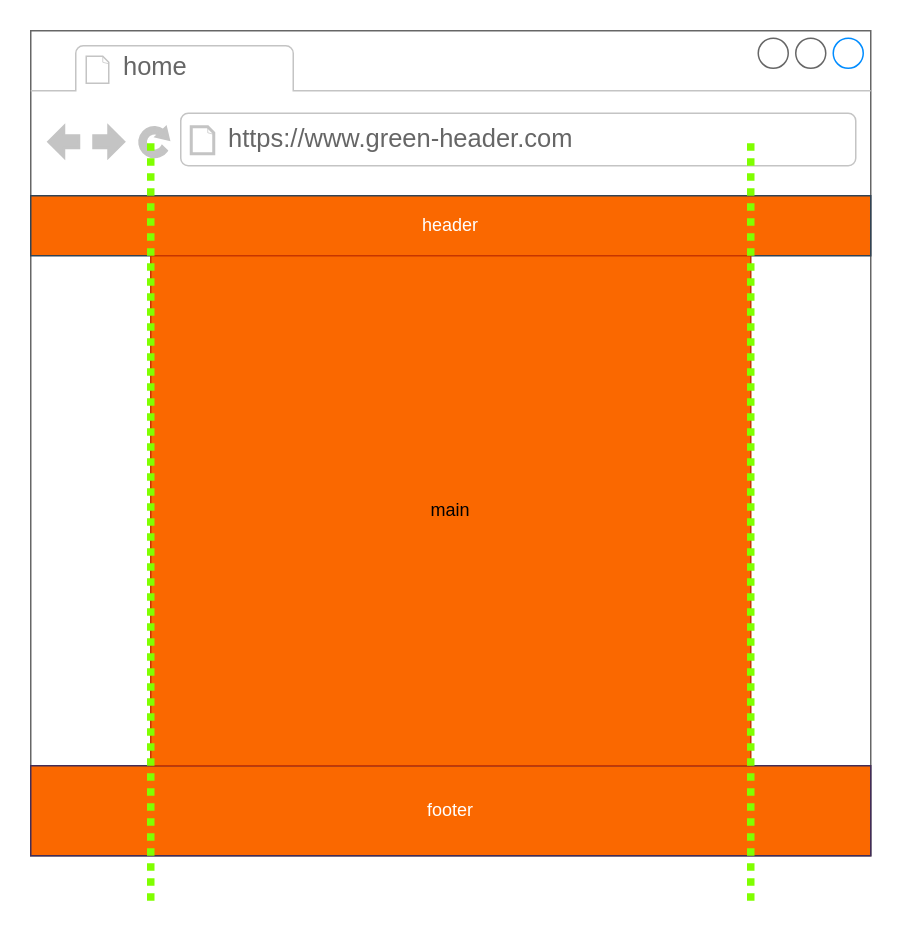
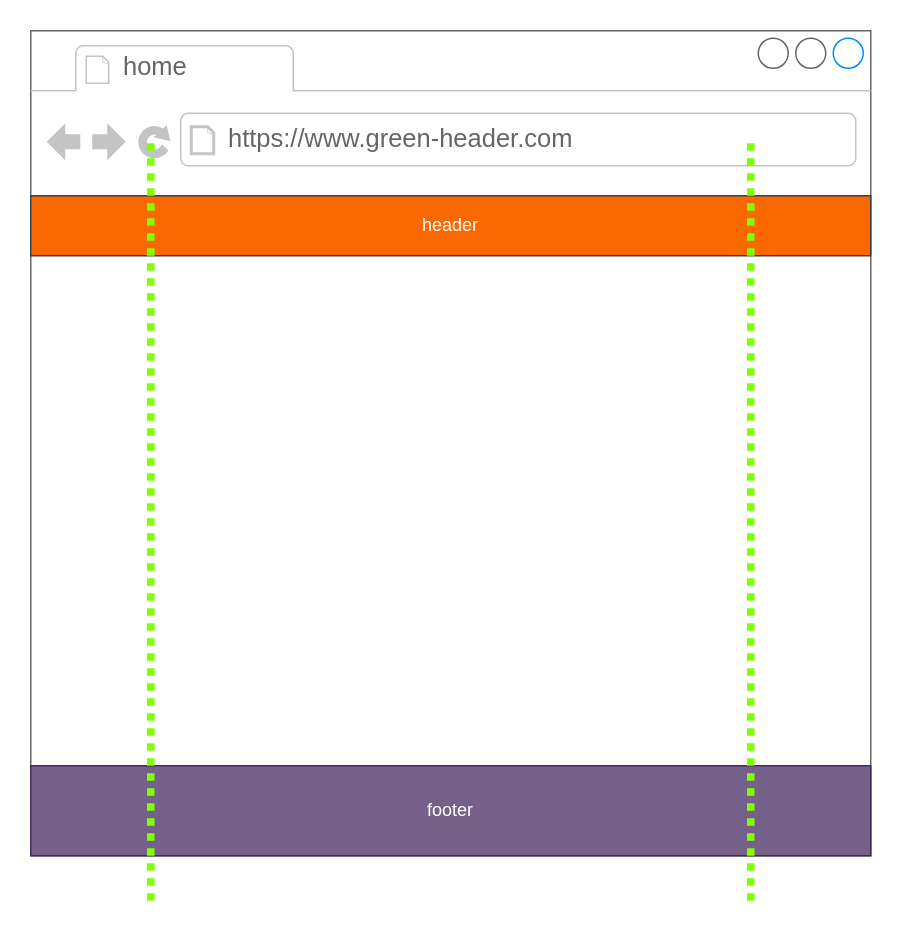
node "main": removed
node "footer": fillcolor #fa6800 -> #76608a
